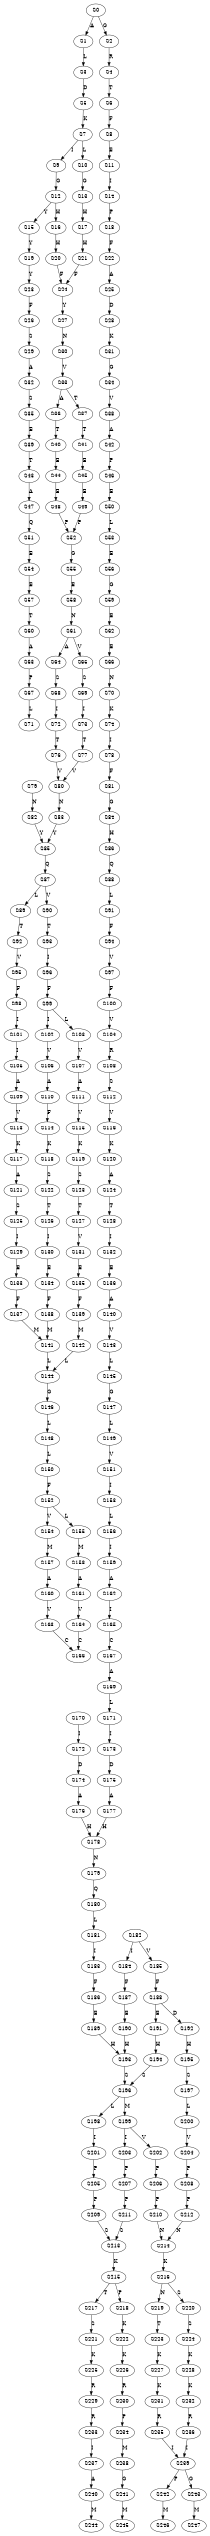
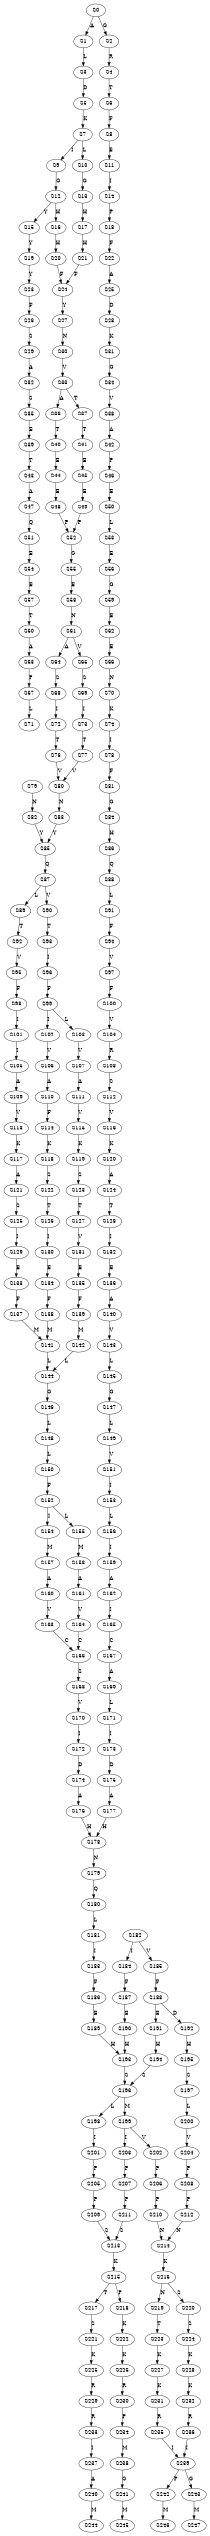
edge "S152" -> "S154": label "V" -> "I"
node "S168": added
